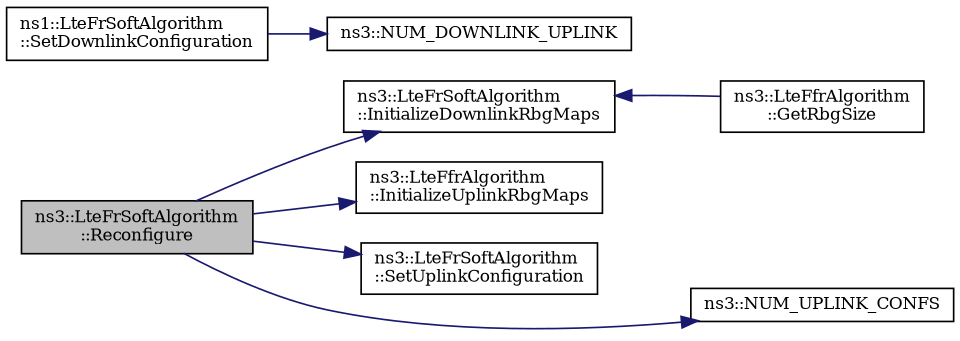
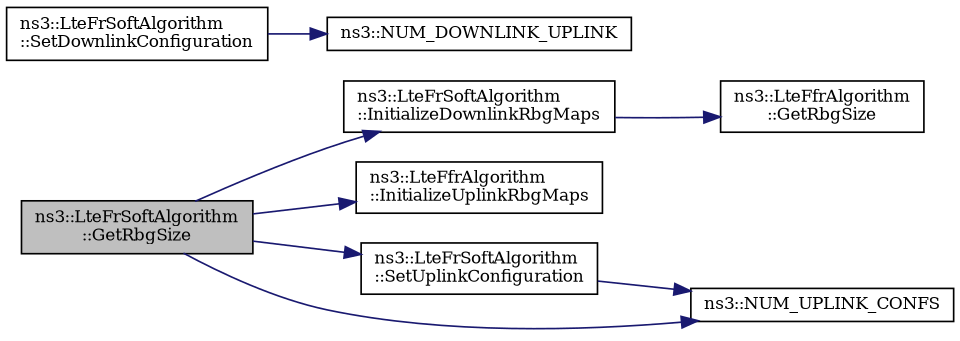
node "ns1::LteFrSoftAlgorithm ::SetDownlinkConfiguration": label "ns1::LteFrSoftAlgorithm ::SetDownlinkConfiguration" -> "ns3::LteFrSoftAlgorithm ::SetDownlinkConfiguration"
edge "ns3::LteFfrAlgorithm ::GetRbgSize" -> "ns3::LteFrSoftAlgorithm ::InitializeDownlinkRbgMaps": reversed
node "ns3::LteFrSoftAlgorithm ::Reconfigure": label "ns3::LteFrSoftAlgorithm ::Reconfigure" -> "ns3::LteFrSoftAlgorithm ::GetRbgSize"
edge "ns3::LteFrSoftAlgorithm ::SetUplinkConfiguration" -> "ns3::NUM_UPLINK_CONFS": added
